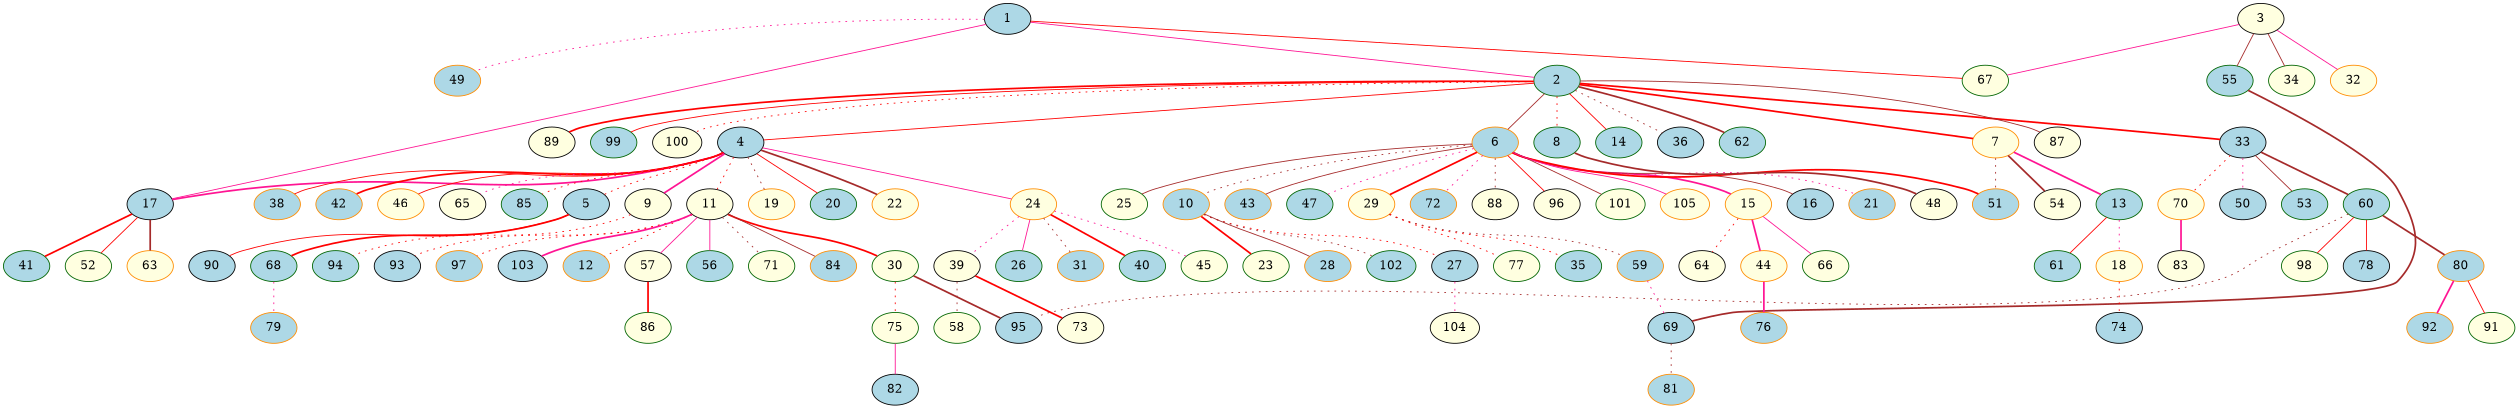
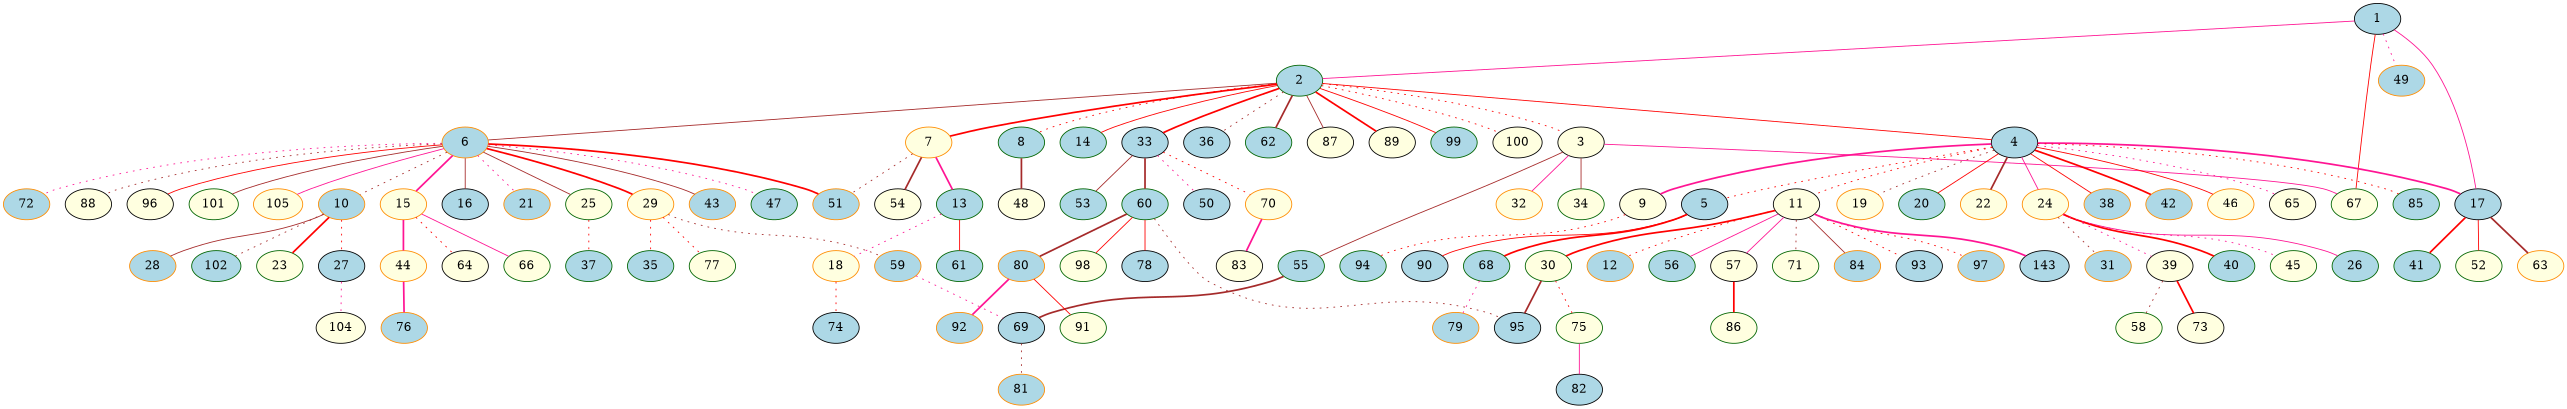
edge "2" -- "3": added
node "103": label "103" -> "143"
node "37": added
